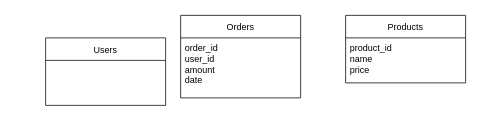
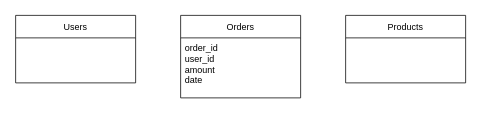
node "product_id name price": removed
node "Users": moved (105, 72) -> (75, 49)
